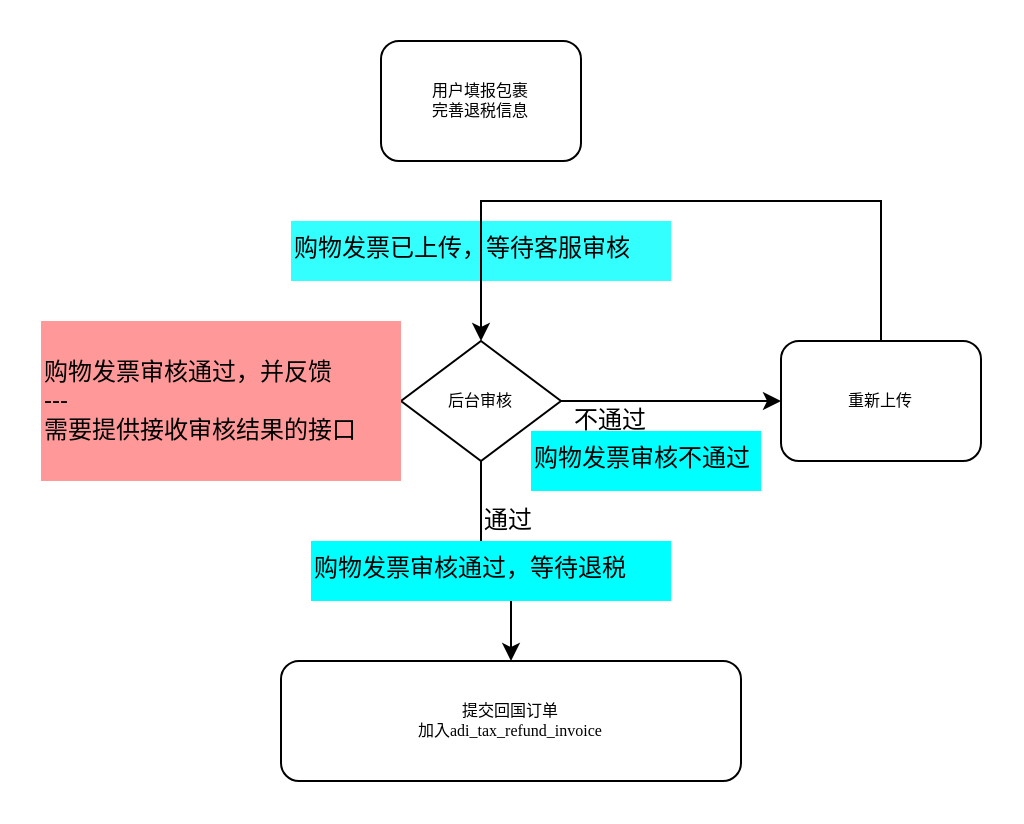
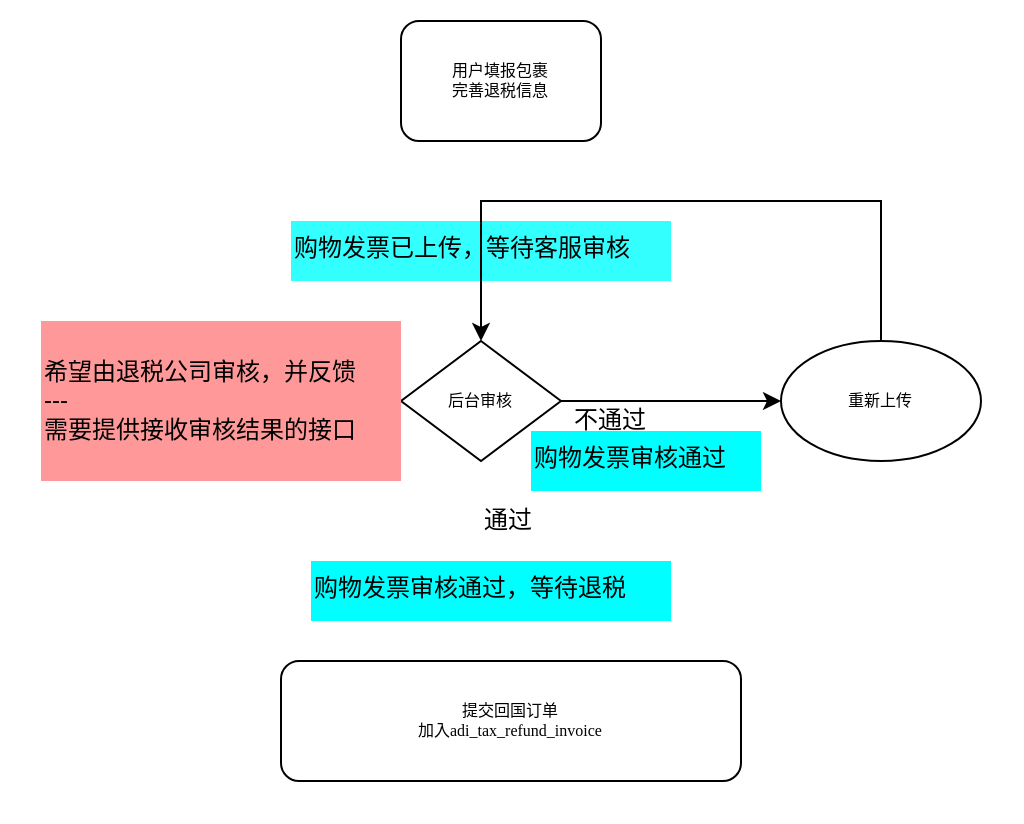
node "用户填报包裹 完善退税信息": moved (481, 101) -> (501, 81)
node "购物发票审核通过，并反馈 --- 需要提供接收审核结果的接口": label "购物发票审核通过，并反馈 --- 需要提供接收审核结果的接口" -> "希望由退税公司审核，并反馈 --- 需要提供接收审核结果的接口"
node "重新上传": shape rounded rectangle -> ellipse
node "购物发票审核不通过": label "购物发票审核不通过" -> "购物发票审核通过"
edge "后台审核" -> "提交回国订单 加入adi_tax_refund_invoice": removed
node "购物发票审核通过，等待退税": moved (491, 571) -> (491, 591)
